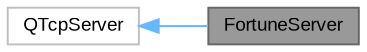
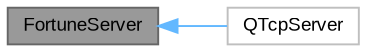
edge "FortuneServer" -> "QTcpServer": reversed
